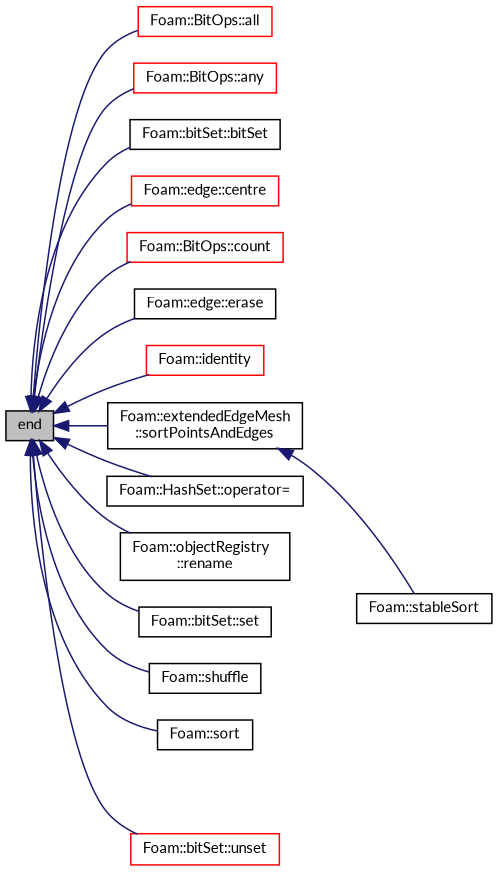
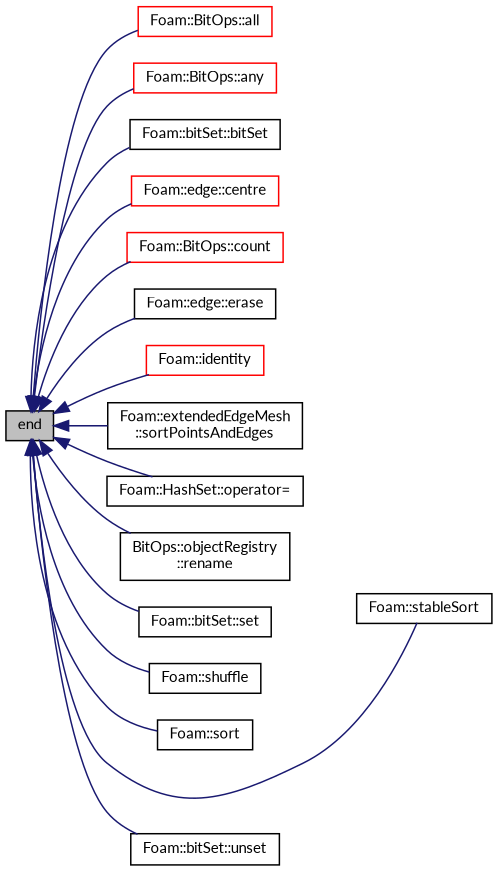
edge "Foam::stableSort" -> "Foam::extendedEdgeMesh ::sortPointsAndEdges": now "Foam::stableSort" -> "end"
node "Foam::objectRegistry ::rename": label "Foam::objectRegistry ::rename" -> "BitOps::objectRegistry ::rename"
node "Foam::bitSet::unset": color red -> black
